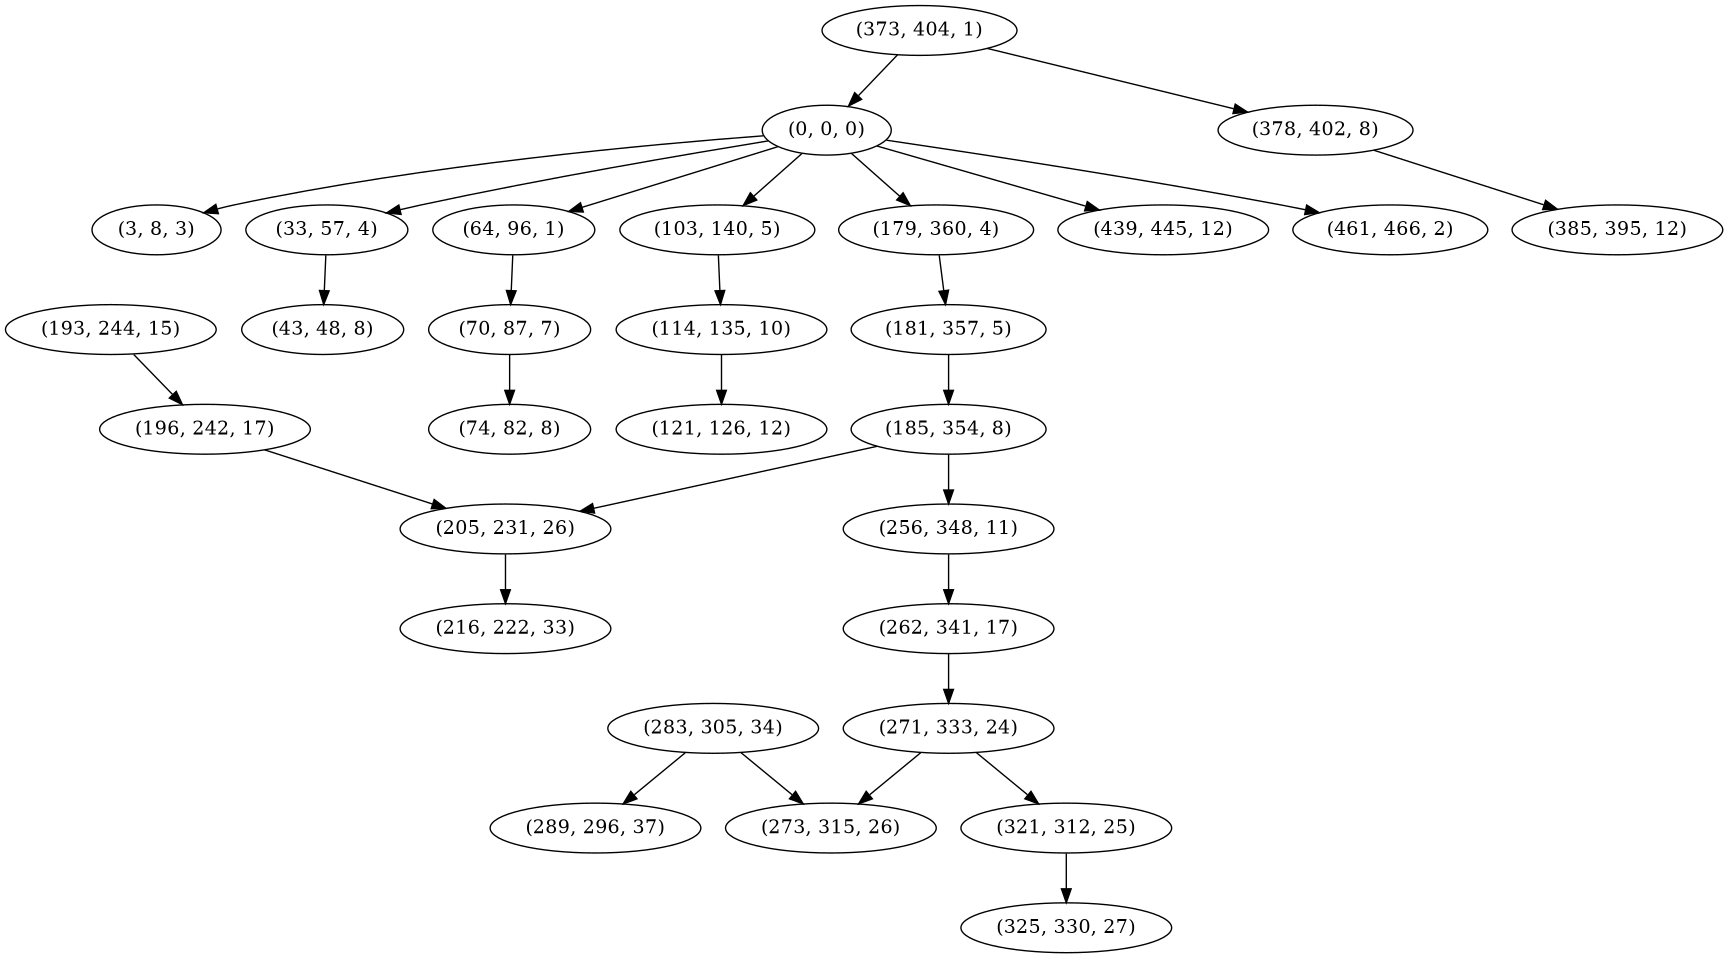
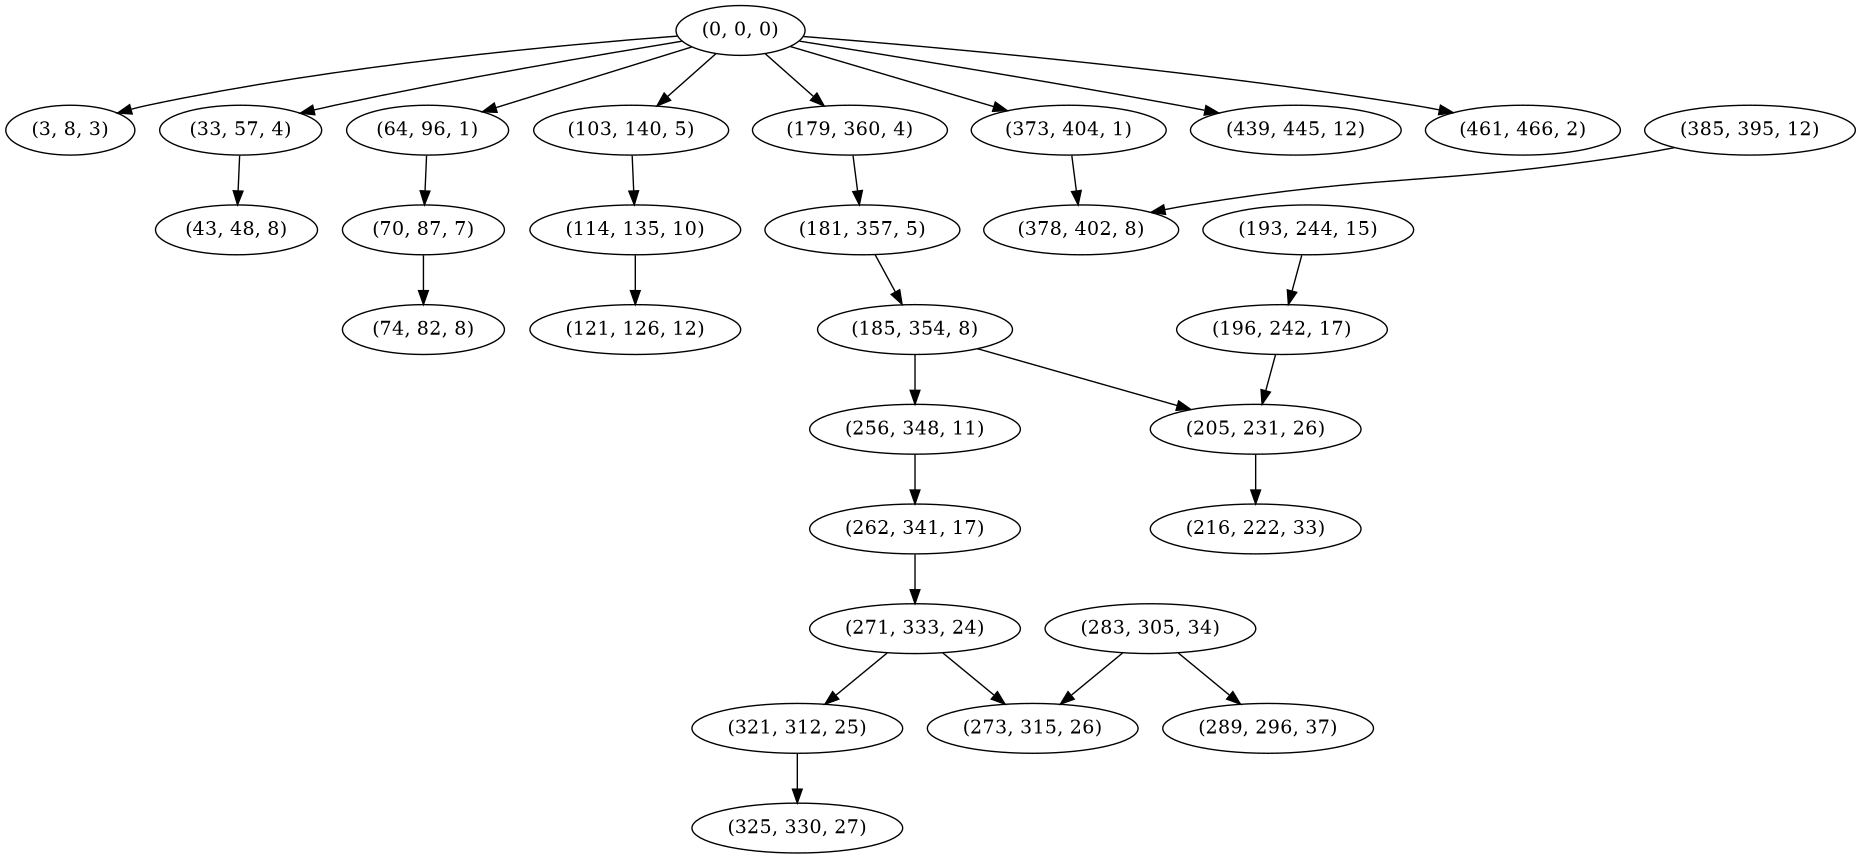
edge "(373, 404, 1)" -> "(0, 0, 0)": reversed
edge "(378, 402, 8)" -> "(385, 395, 12)": reversed
